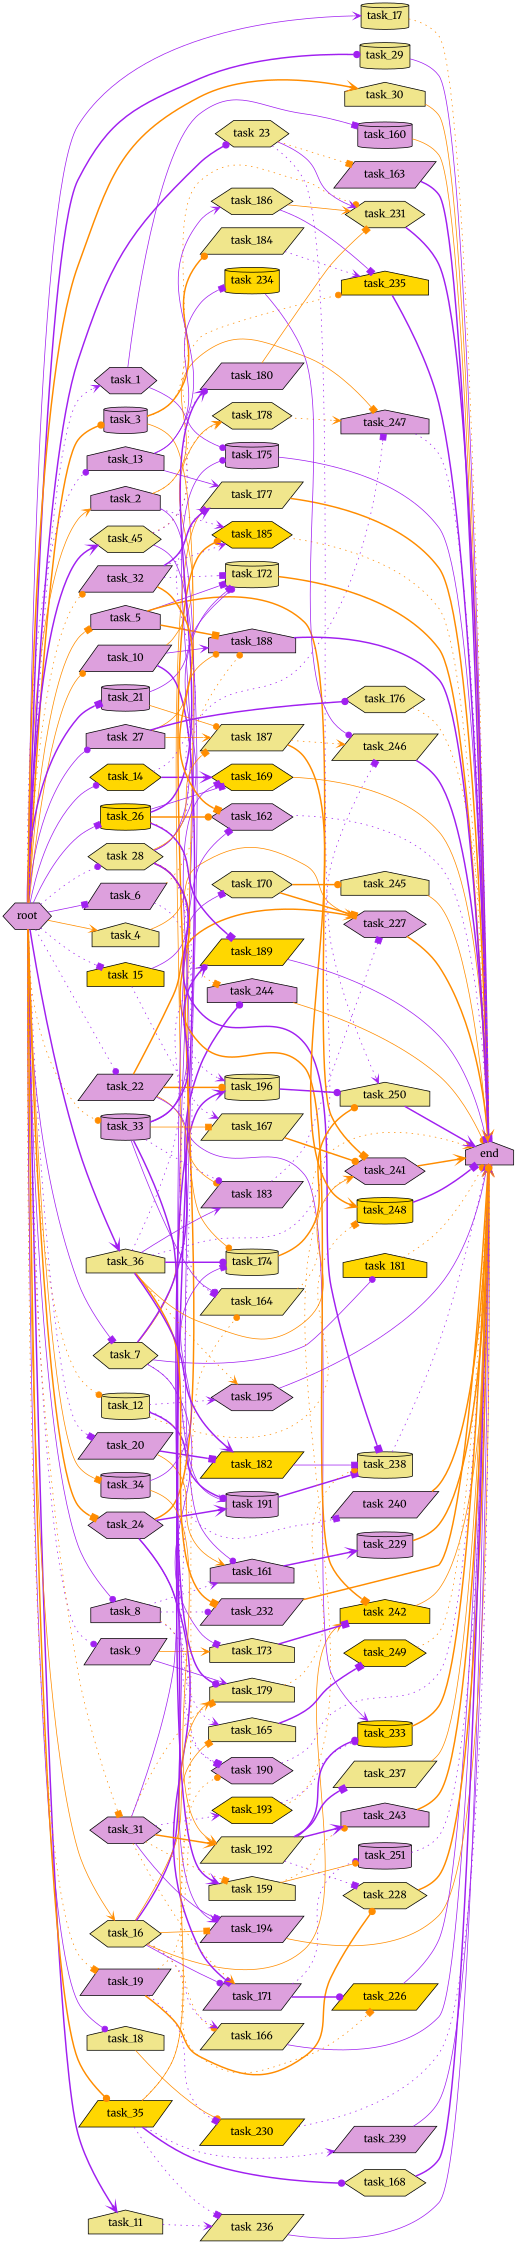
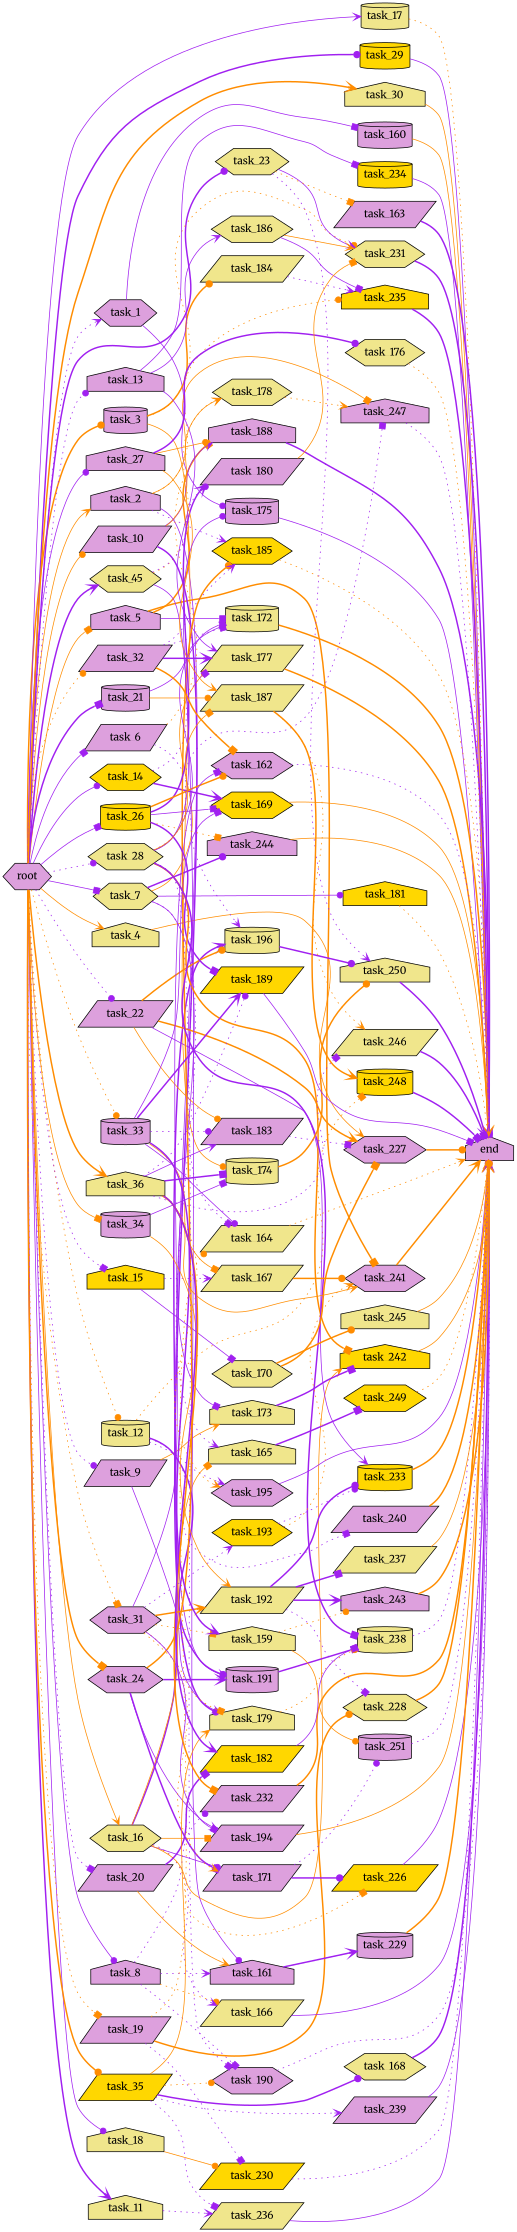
node "task_29": fillcolor khaki -> gold
edge "task_234" -> "task_246": now "task_234" -> "end"
edge "root" -> "task_36": color purple -> darkorange
edge "task_36" -> "task_174": arrowhead dot -> box
